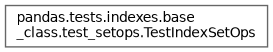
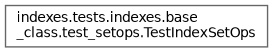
node "pandas.tests.indexes.base _class.test_setops.TestIndexSetOps": label "pandas.tests.indexes.base _class.test_setops.TestIndexSetOps" -> "indexes.tests.indexes.base _class.test_setops.TestIndexSetOps"
